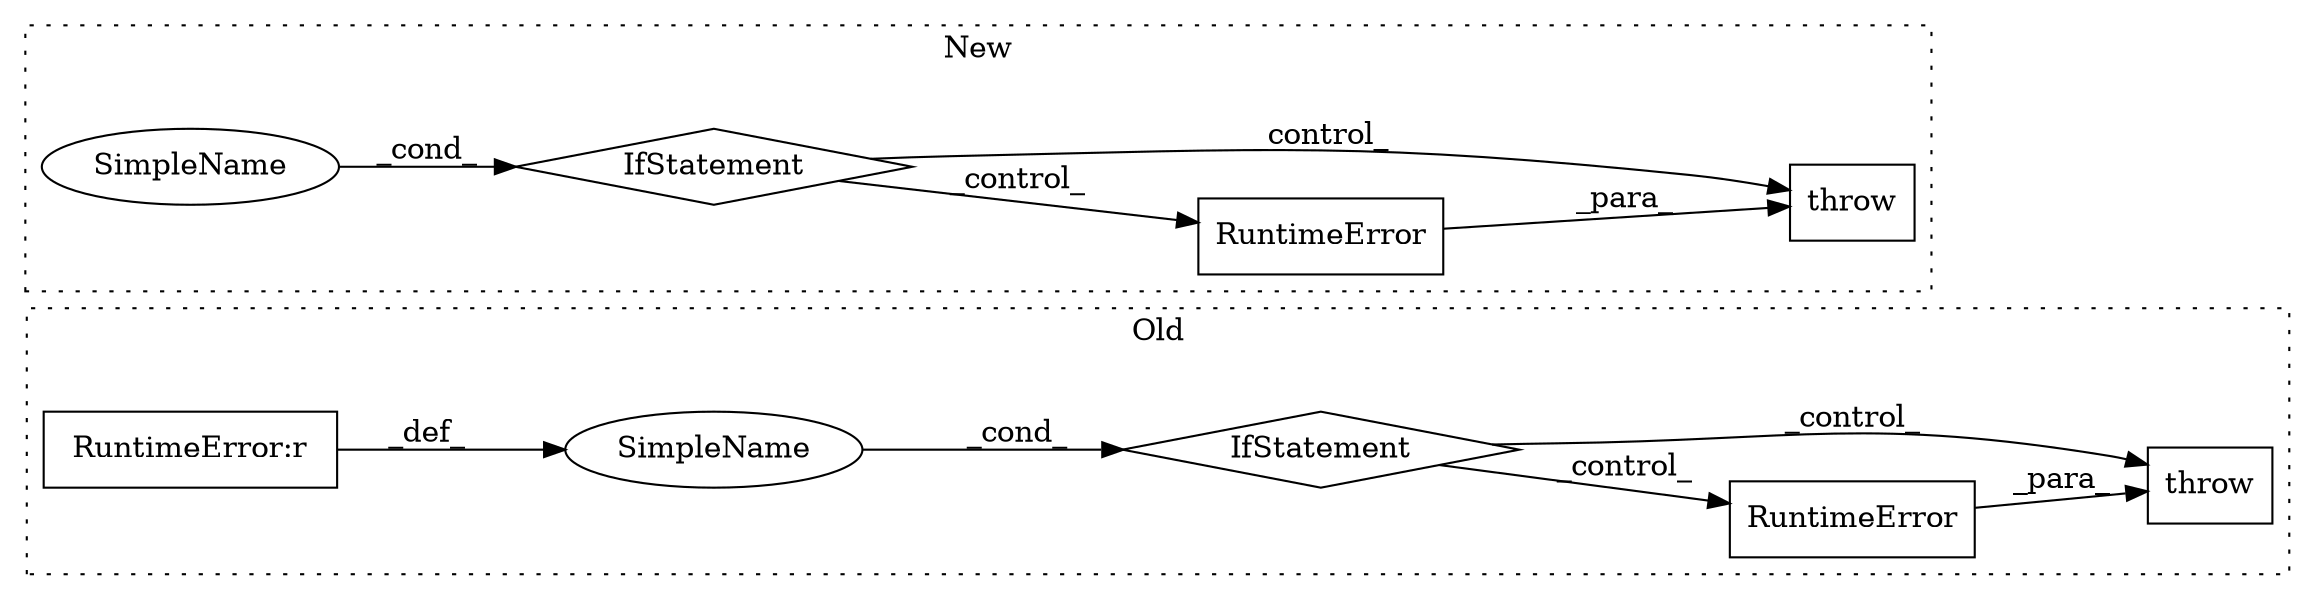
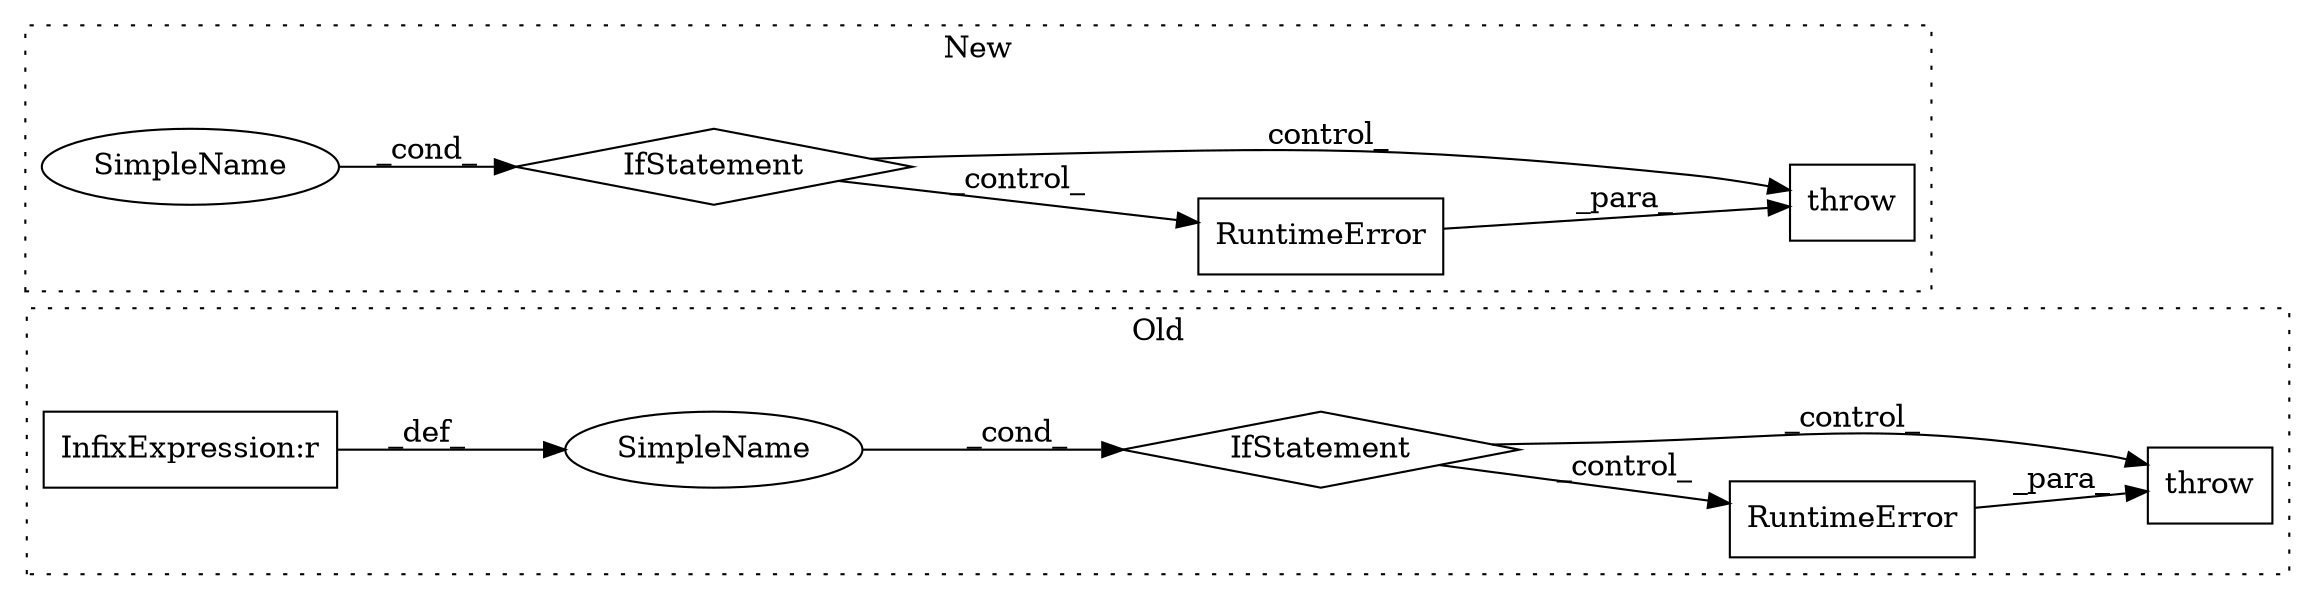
node "RuntimeError:r": label "RuntimeError:r" -> "InfixExpression:r"
